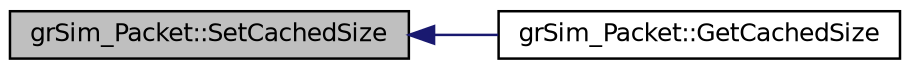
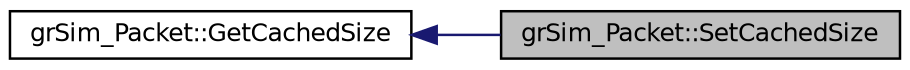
edge "grSim_Packet::GetCachedSize" -> "grSim_Packet::SetCachedSize": reversed
